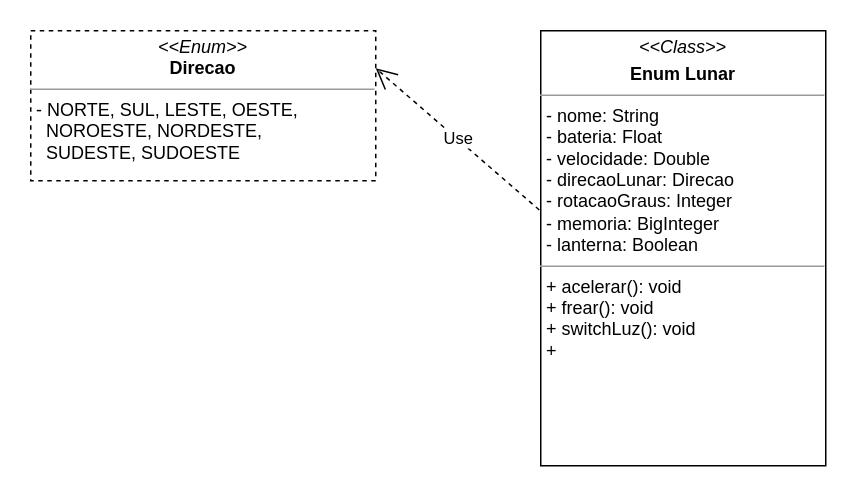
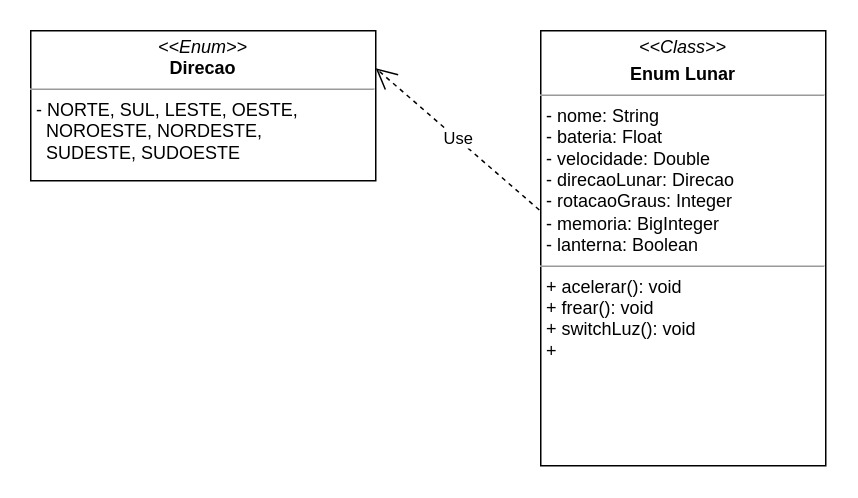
node "<<Enum>> Direcao - NORTE, SUL, LESTE, OESTE, NOROESTE, NORDESTE, SUDESTE, SUDOESTE": style dashed -> solid
